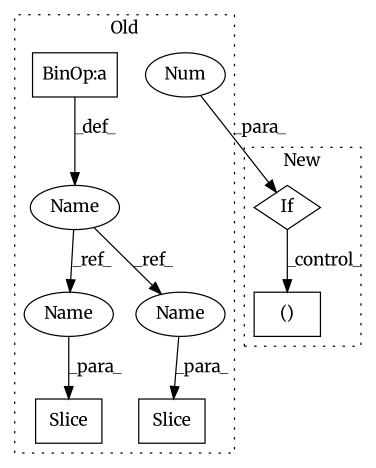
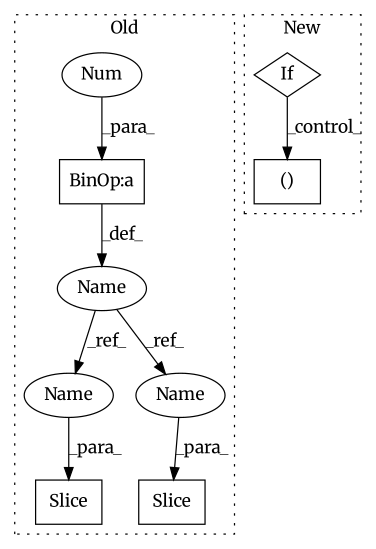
edge "Num" -> "If": now "Num" -> "BinOp:a"
